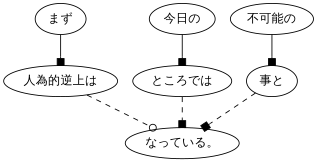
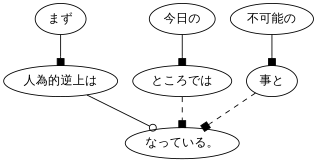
edge "人為的逆上は" -> "なっている。": style dashed -> solid
